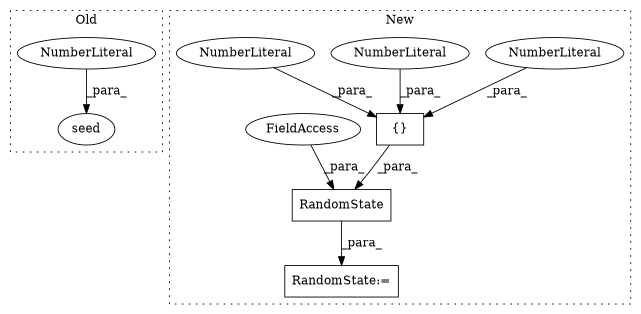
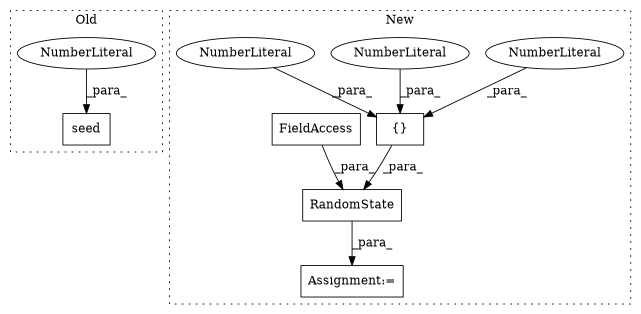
node "seed": shape ellipse -> box
node "FieldAccess": shape ellipse -> box
node "RandomState:=": label "RandomState:=" -> "Assignment:="
